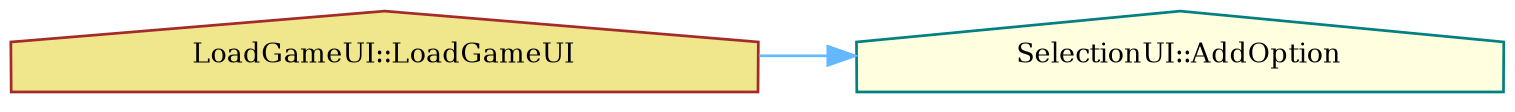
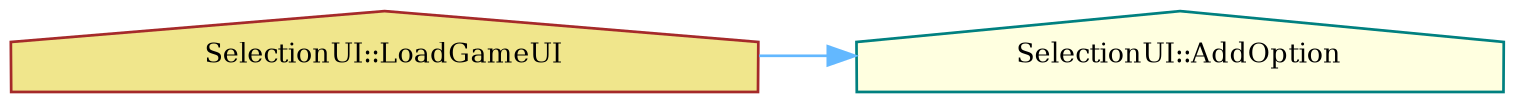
node "LoadGameUI::LoadGameUI": label "LoadGameUI::LoadGameUI" -> "SelectionUI::LoadGameUI"
